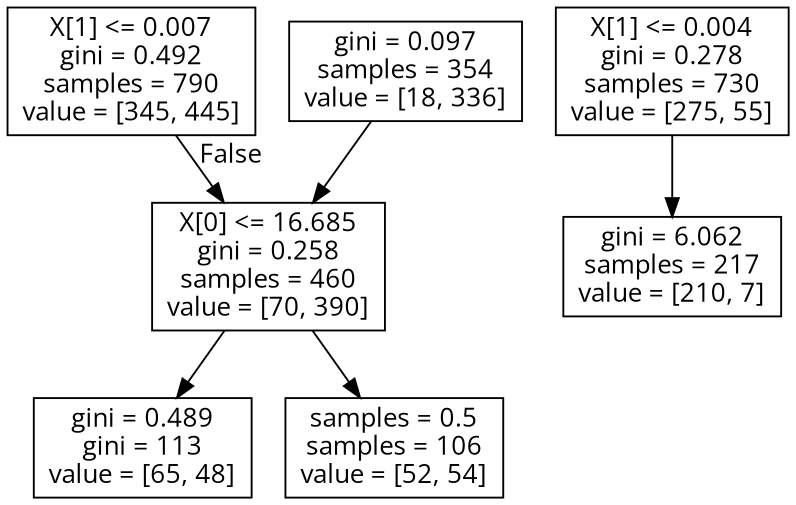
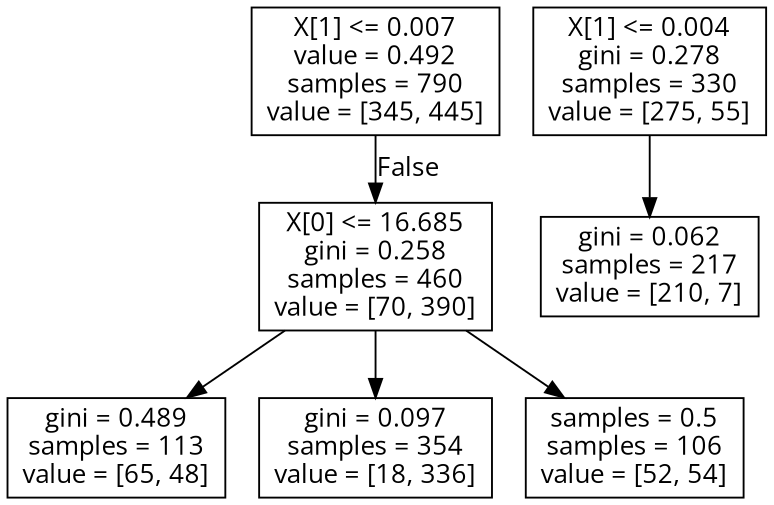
node "X[1] <= 0.007 gini = 0.492 samples = 790 value = [345, 445]": label "X[1] <= 0.007 gini = 0.492 samples = 790 value = [345, 445]" -> "X[1] <= 0.007 value = 0.492 samples = 790 value = [345, 445]"
node "X[1] <= 0.004 gini = 0.278 samples = 730 value = [275, 55]": label "X[1] <= 0.004 gini = 0.278 samples = 730 value = [275, 55]" -> "X[1] <= 0.004 gini = 0.278 samples = 330 value = [275, 55]"
edge "gini = 0.097 samples = 354 value = [18, 336]" -> "X[0] <= 16.685 gini = 0.258 samples = 460 value = [70, 390]": reversed
node "gini = 6.062 samples = 217 value = [210, 7]": label "gini = 6.062 samples = 217 value = [210, 7]" -> "gini = 0.062 samples = 217 value = [210, 7]"
node "gini = 0.489 gini = 113 value = [65, 48]": label "gini = 0.489 gini = 113 value = [65, 48]" -> "gini = 0.489 samples = 113 value = [65, 48]"
